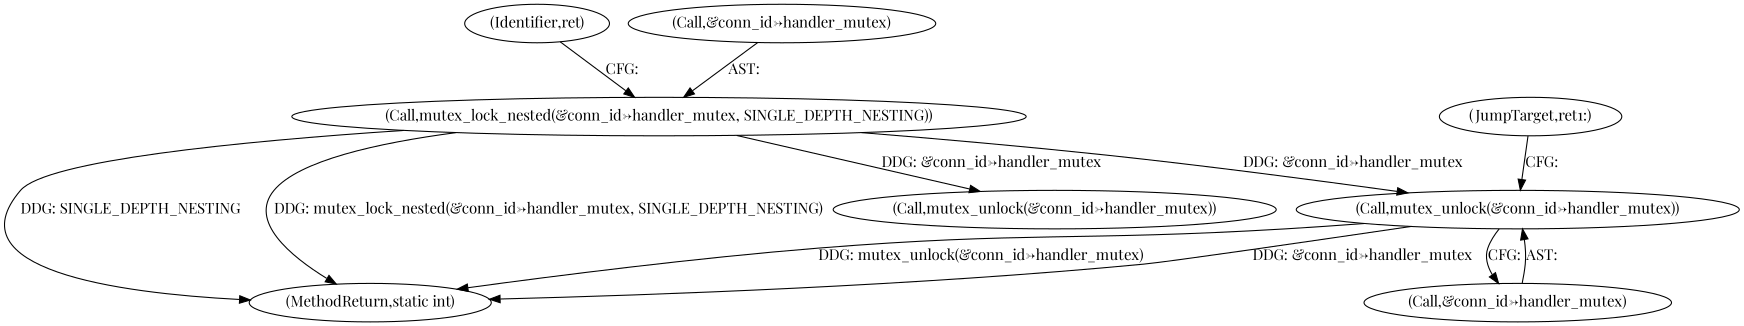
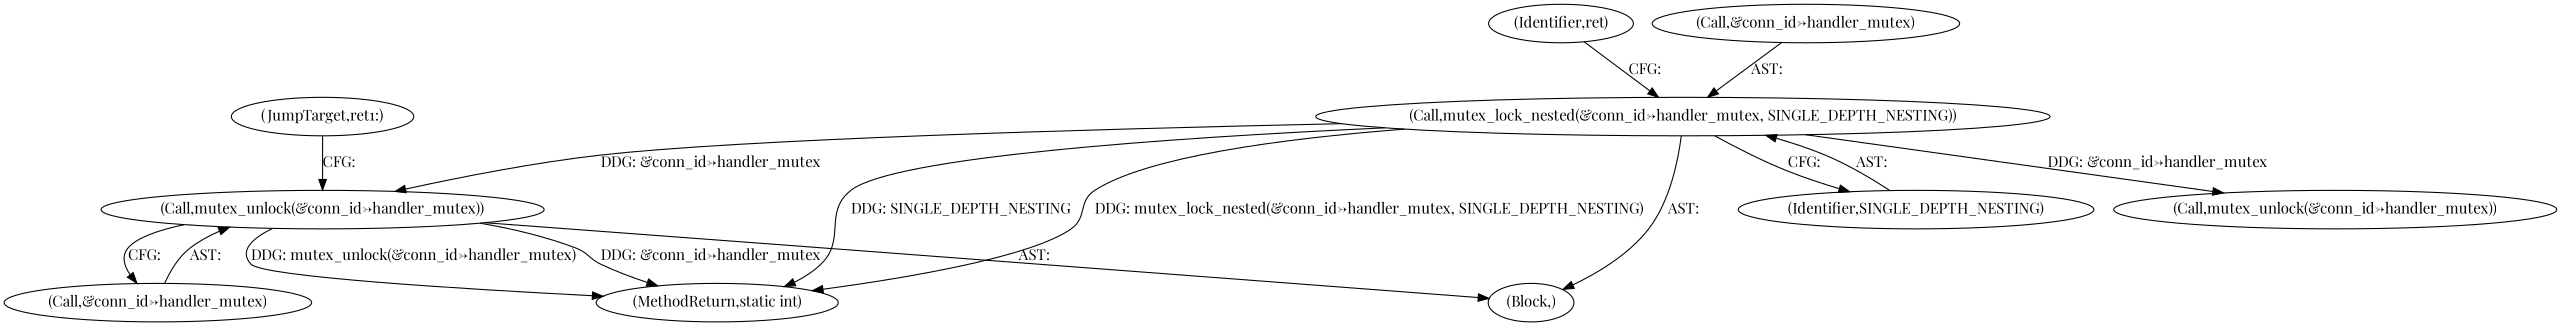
node "(Identifier,SINGLE_DEPTH_NESTING)": added
node "(Block,)": added
